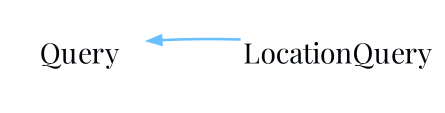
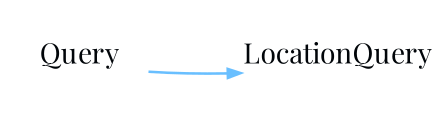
edge "LocationQuery" -> "Query": reversed
